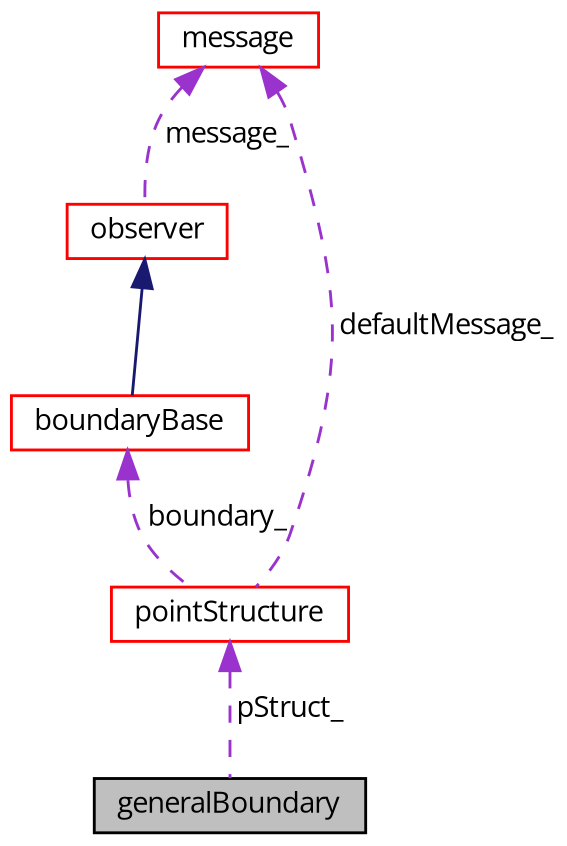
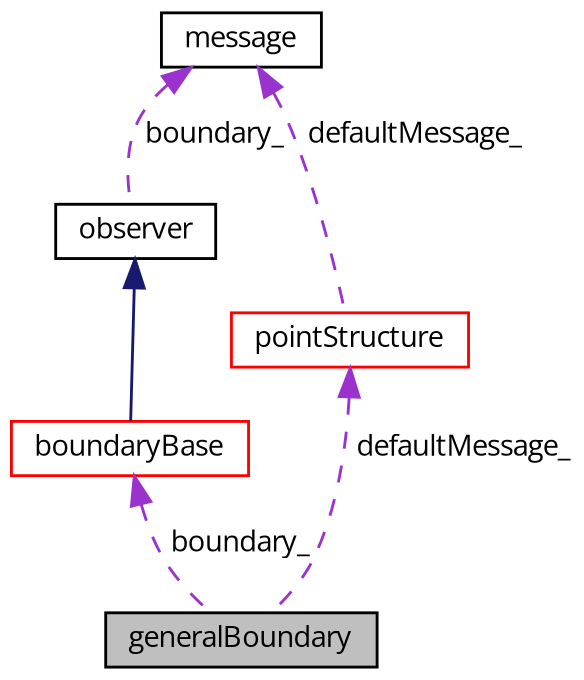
node "message": color red -> black
edge "observer" -> "message": label " message_" -> " boundary_"
node "observer": color red -> black
edge "pointStructure" -> "boundaryBase": now "generalBoundary" -> "boundaryBase"
edge "generalBoundary" -> "pointStructure": label " pStruct_" -> " defaultMessage_"
